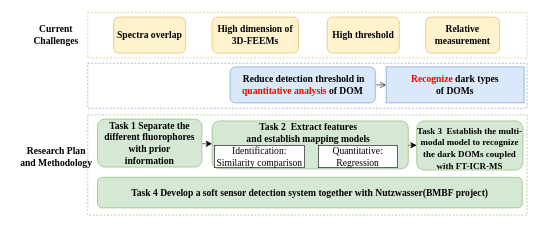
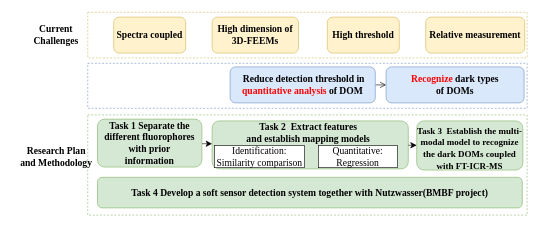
node "Spectra overlap": label "Spectra overlap" -> "Spectra coupled"
node "Relative measurement": size 74x36 -> 99x36
node "Recognize dark types of DOMs": shape rectangle -> rounded rectangle
